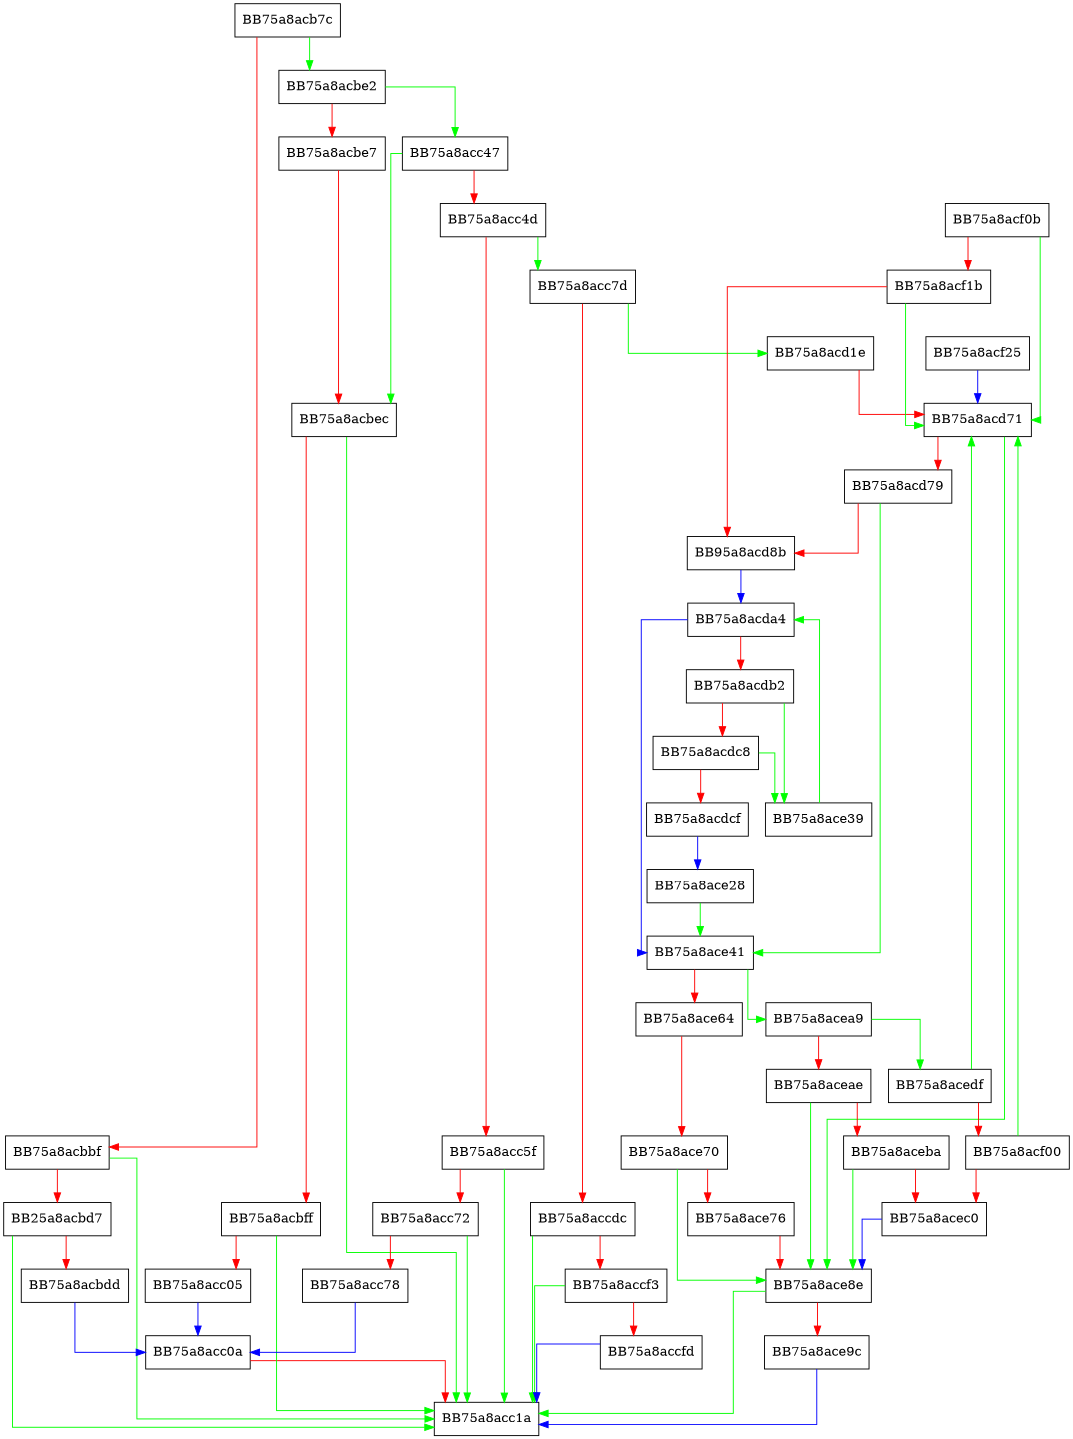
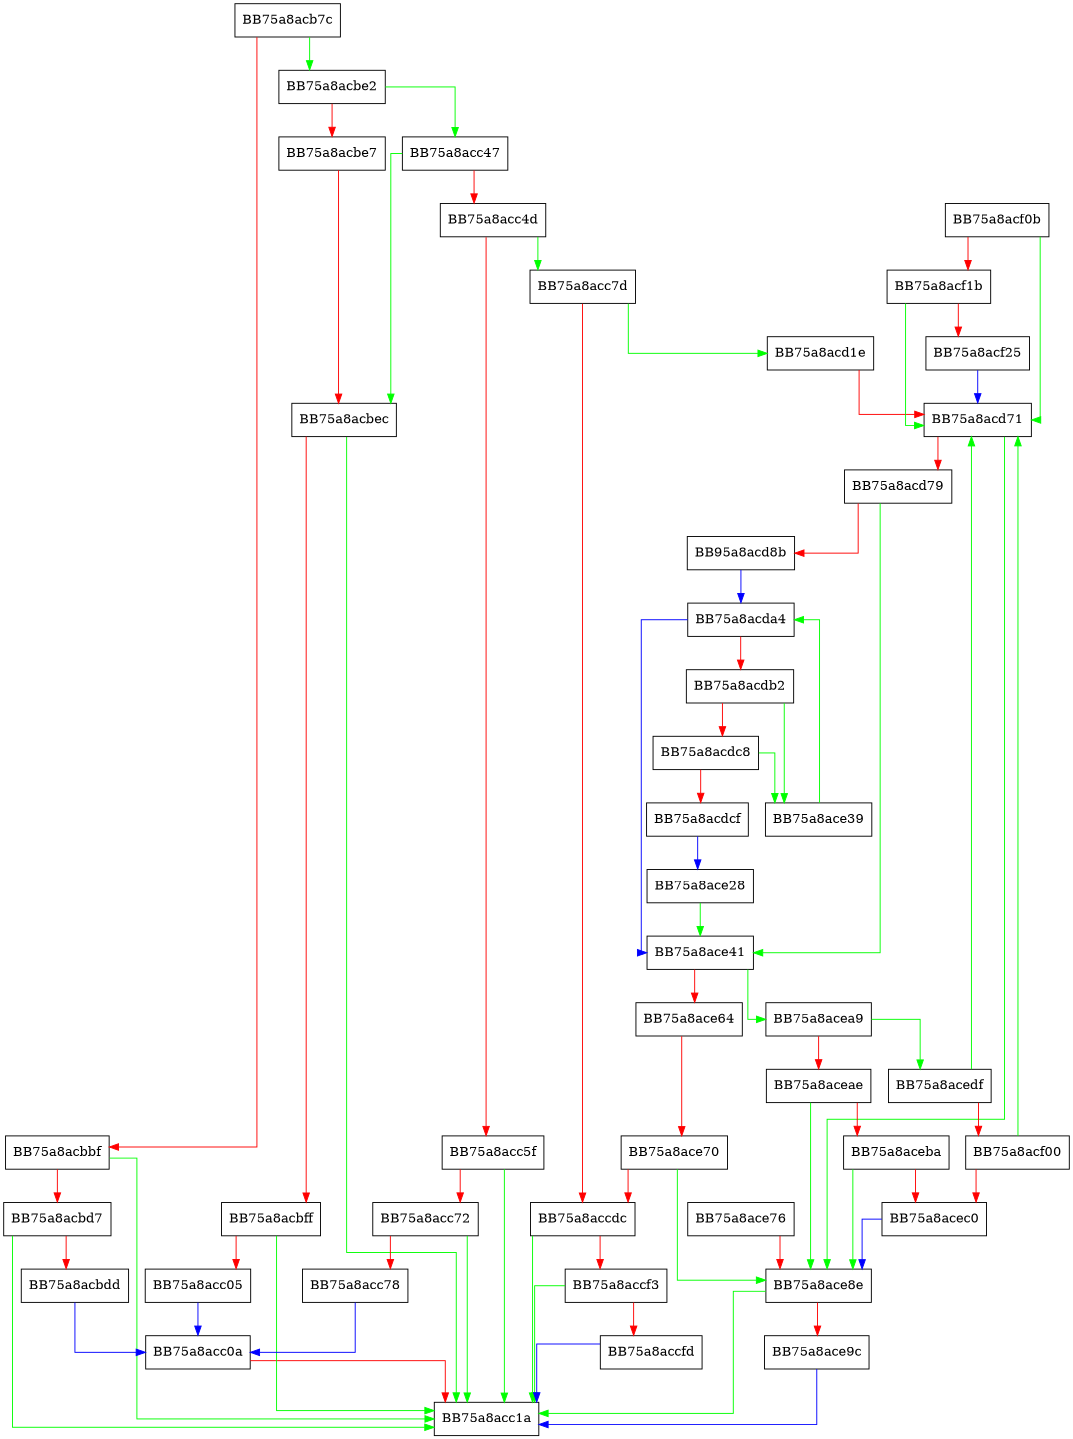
edge "BB75a8acf1b" -> "BB95a8acd8b": now "BB75a8acf1b" -> "BB75a8acf25"
edge "BB75a8ace70" -> "BB75a8ace76": now "BB75a8ace70" -> "BB75a8accdc"
node "BB25a8acbd7": label "BB25a8acbd7" -> "BB75a8acbd7"
